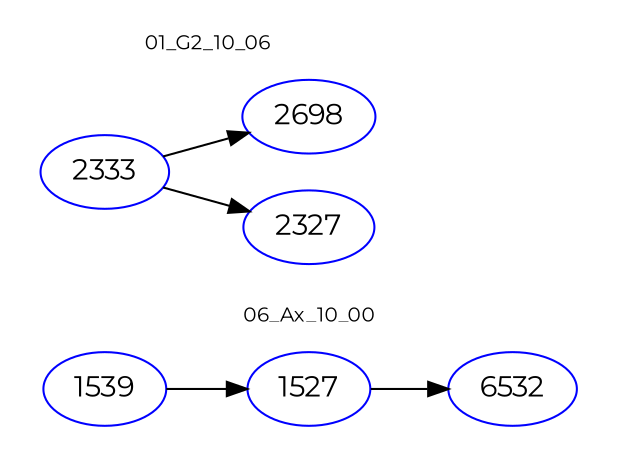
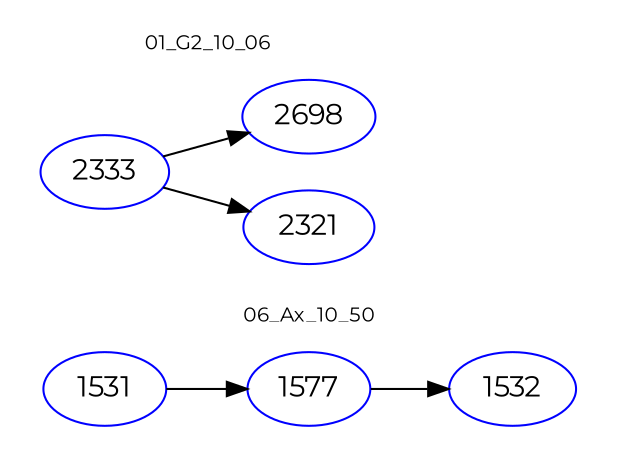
node "2327": label "2327" -> "2321"
cluster "06_Ax_10_00": label "06_Ax_10_00" -> "06_Ax_10_50"
node "1539": label "1539" -> "1531"
node "1527": label "1527" -> "1577"
node "6532": label "6532" -> "1532"
